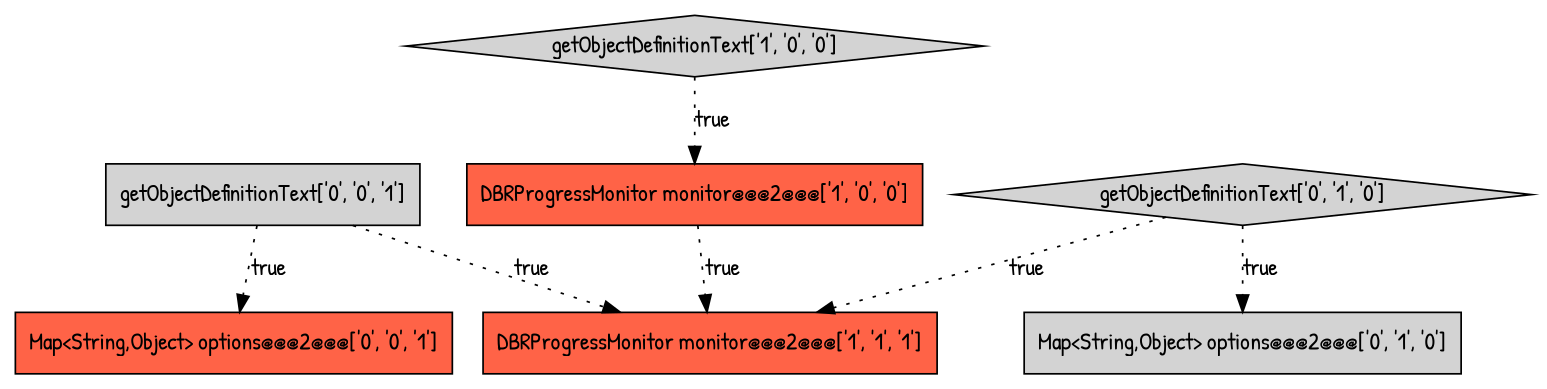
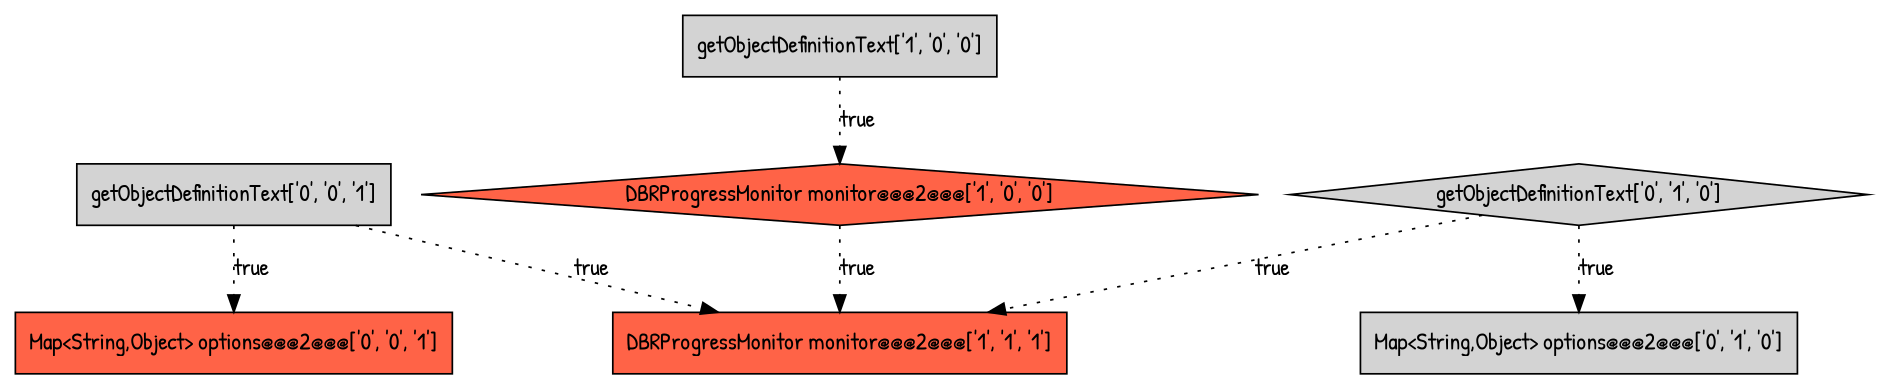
node "getObjectDefinitionText['1', '0', '0']": shape diamond -> box
node "DBRProgressMonitor monitor@@@2@@@['1', '0', '0']": shape box -> diamond
